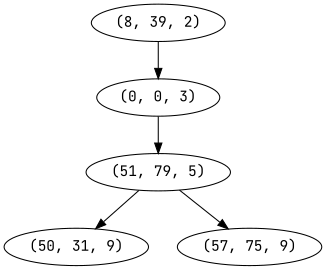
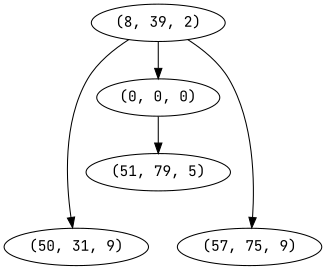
node "(0, 0, 3)": label "(0, 0, 3)" -> "(0, 0, 0)"
edge "(51, 79, 5)" -> "(50, 31, 9)": now "(8, 39, 2)" -> "(50, 31, 9)"
edge "(51, 79, 5)" -> "(57, 75, 9)": now "(8, 39, 2)" -> "(57, 75, 9)"
